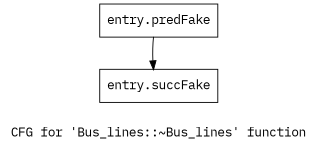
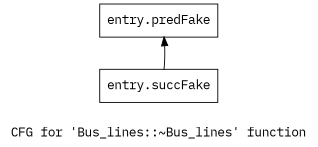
edge "entry.predFake" -> "entry.succFake": reversed
